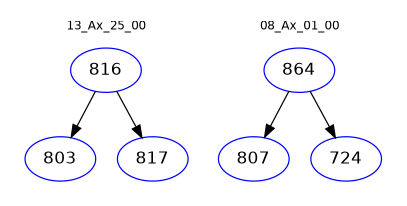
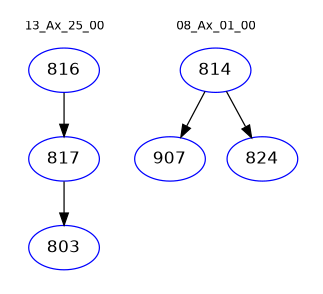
node "864": label "864" -> "814"
edge "816" -> "803": now "817" -> "803"
node "807": label "807" -> "907"
node "724": label "724" -> "824"
